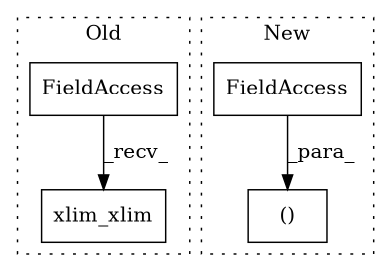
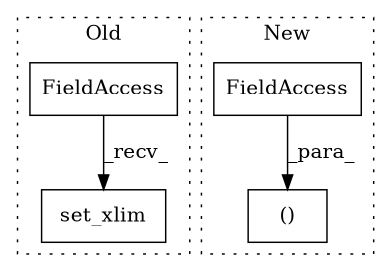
node "xlim_xlim": label "xlim_xlim" -> "set_xlim"
